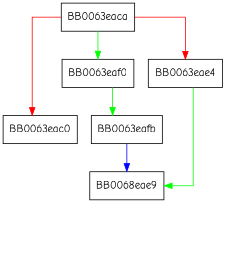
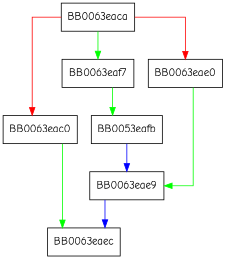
node "BB0063eaf0": label "BB0063eaf0" -> "BB0063eaf7"
node "BB0063eae4": label "BB0063eae4" -> "BB0063eae0"
node "BB0063eafb": label "BB0063eafb" -> "BB0053eafb"
node "BB0068eae9": label "BB0068eae9" -> "BB0063eae9"
node "BB0063eaec": added
